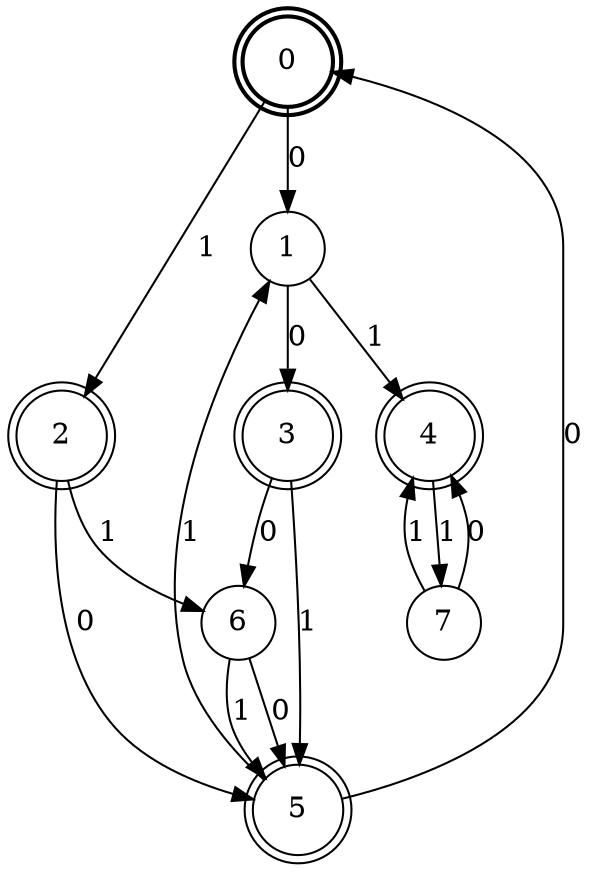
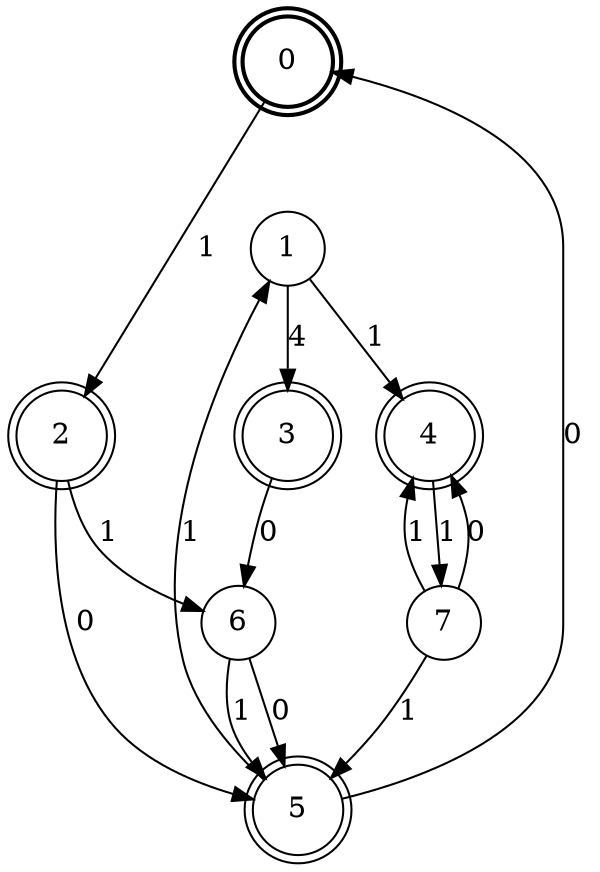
edge "0" -> "1": removed, label "0"
edge "1" -> "3": label "0" -> "4"
edge "3" -> "5": now "7" -> "5"
